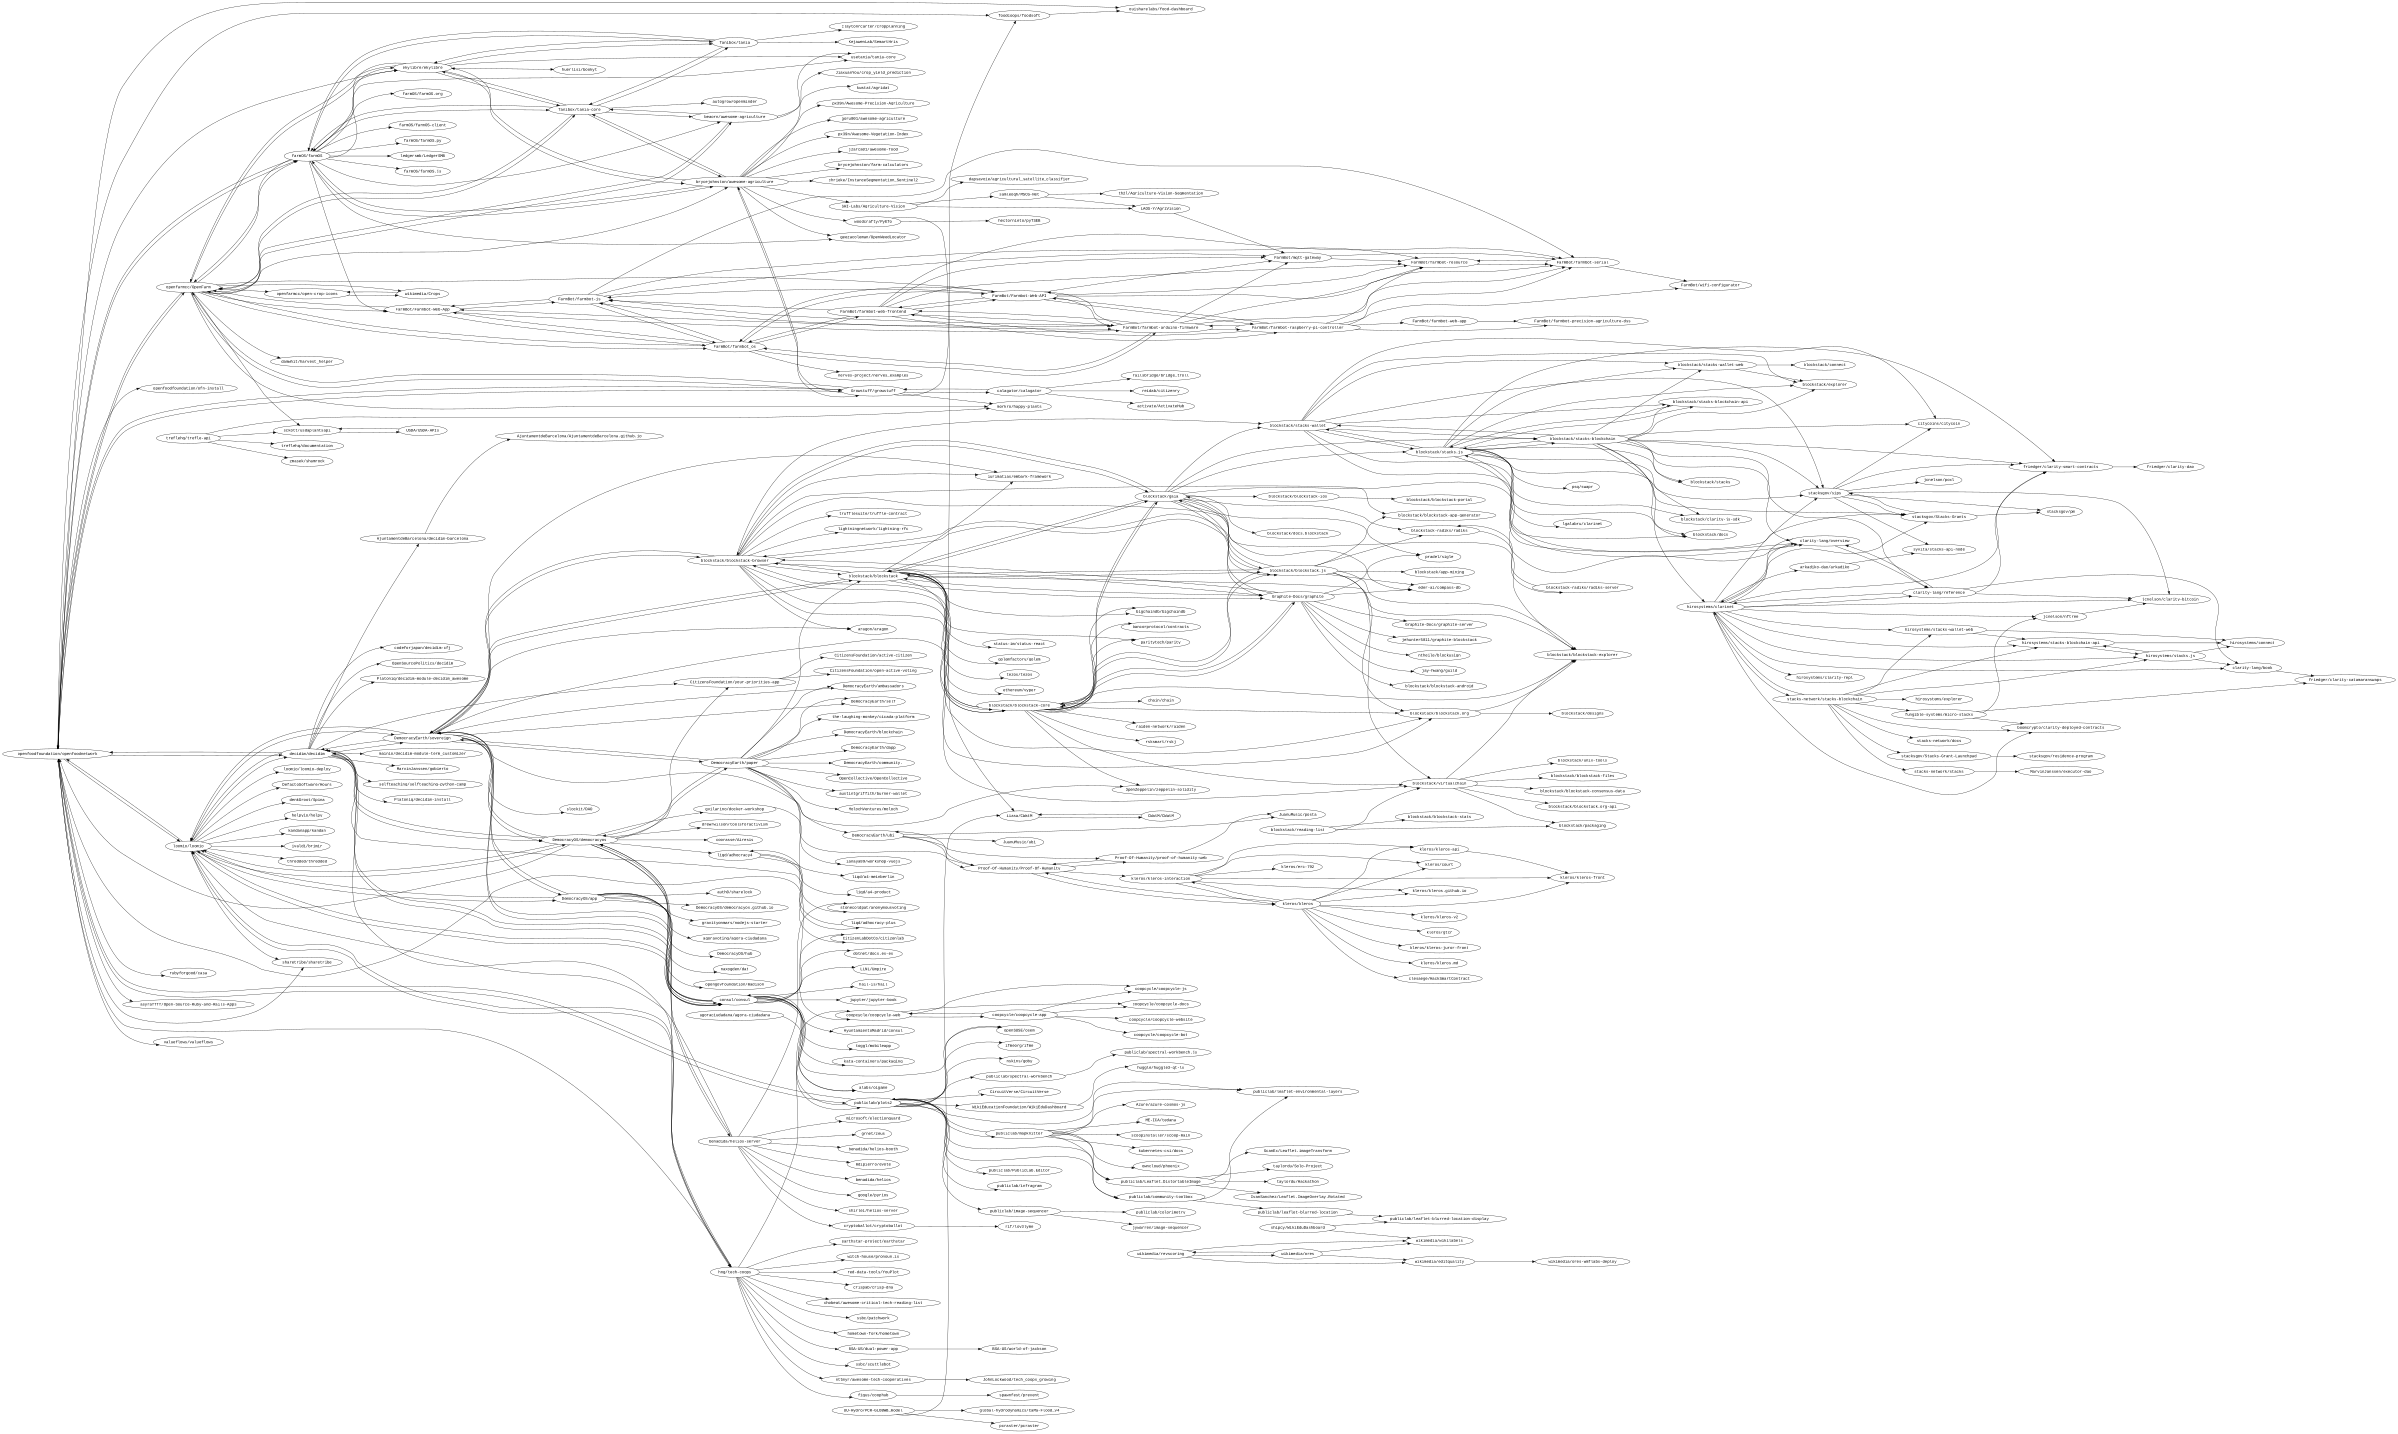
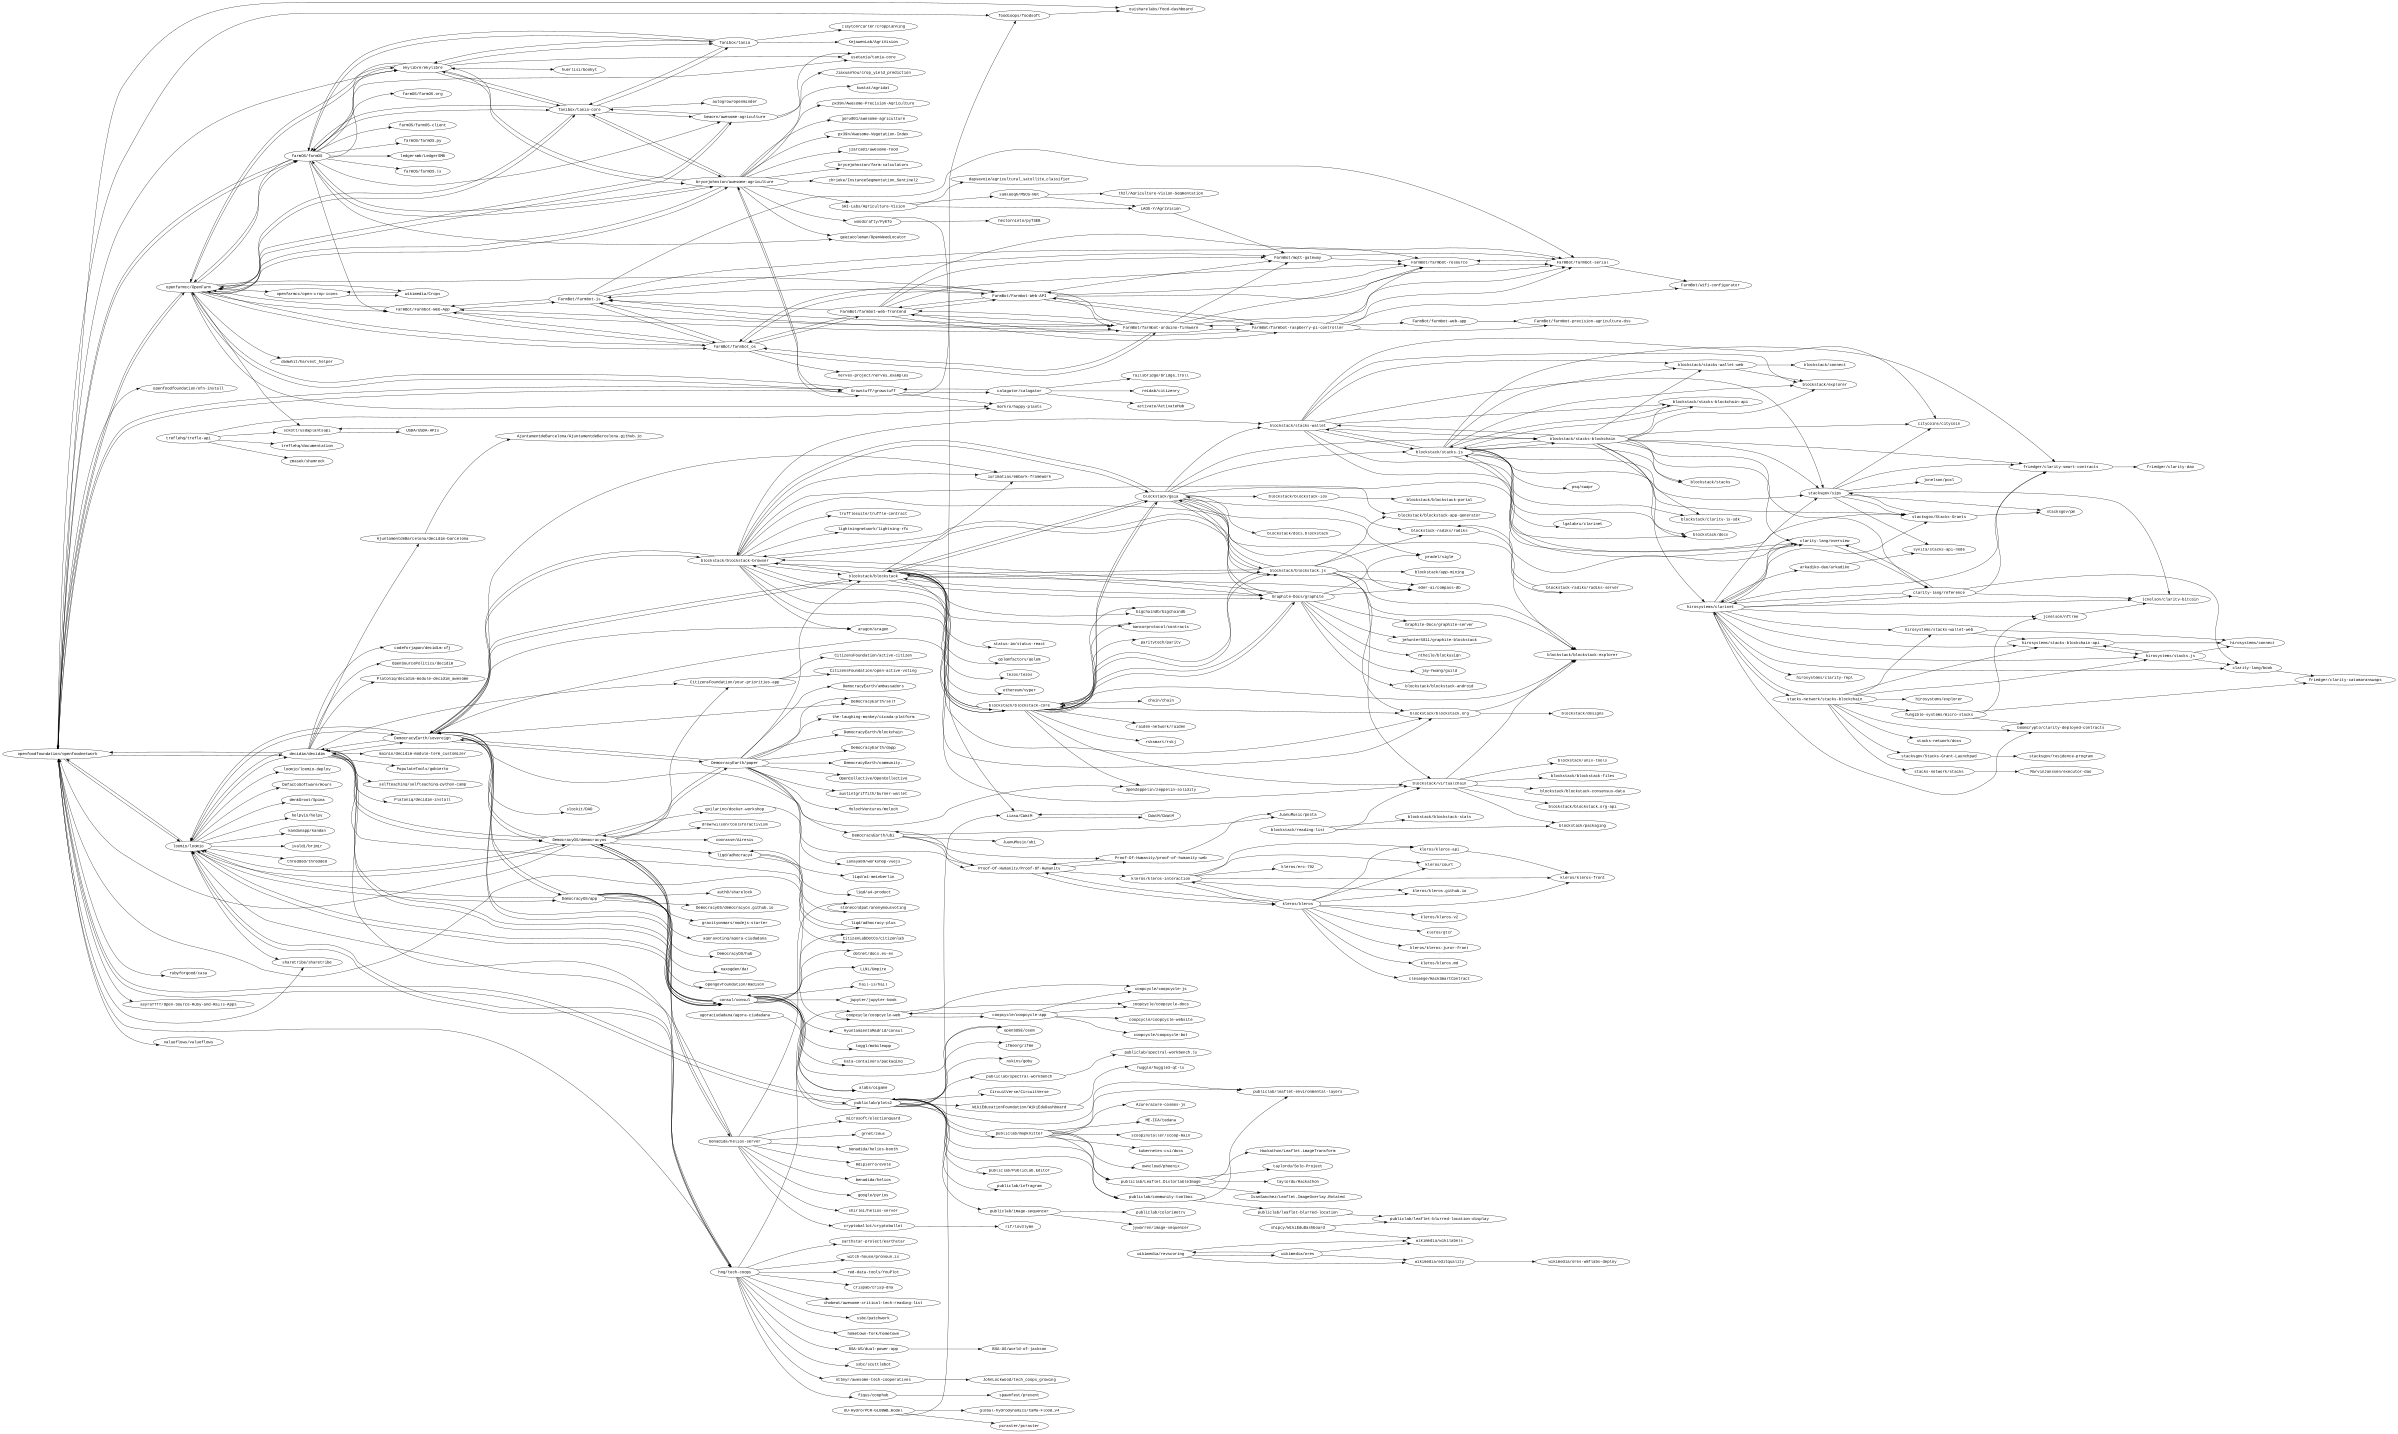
node "KejawenLab/SemartHris": label "KejawenLab/SemartHris" -> "KejawenLab/AgriVision"
edge "brycejohnston/awesome-agriculture" -> "openfarmcc/OpenFarm": added
edge "blockstack/blockstack" -> "paritytech/parity": now "blockstack/blockstack" -> "bancorprotocol/contracts"
edge "DemocracyEarth/sovereign" -> "DemocracyEarth/ambassadors": removed
node "MarvinJanssen/gobierto": label "MarvinJanssen/gobierto" -> "PopulateTools/gobierto"
node "ScanEx/Leaflet.imageTransform": label "ScanEx/Leaflet.imageTransform" -> "Hackathon/Leaflet.imageTransform"
